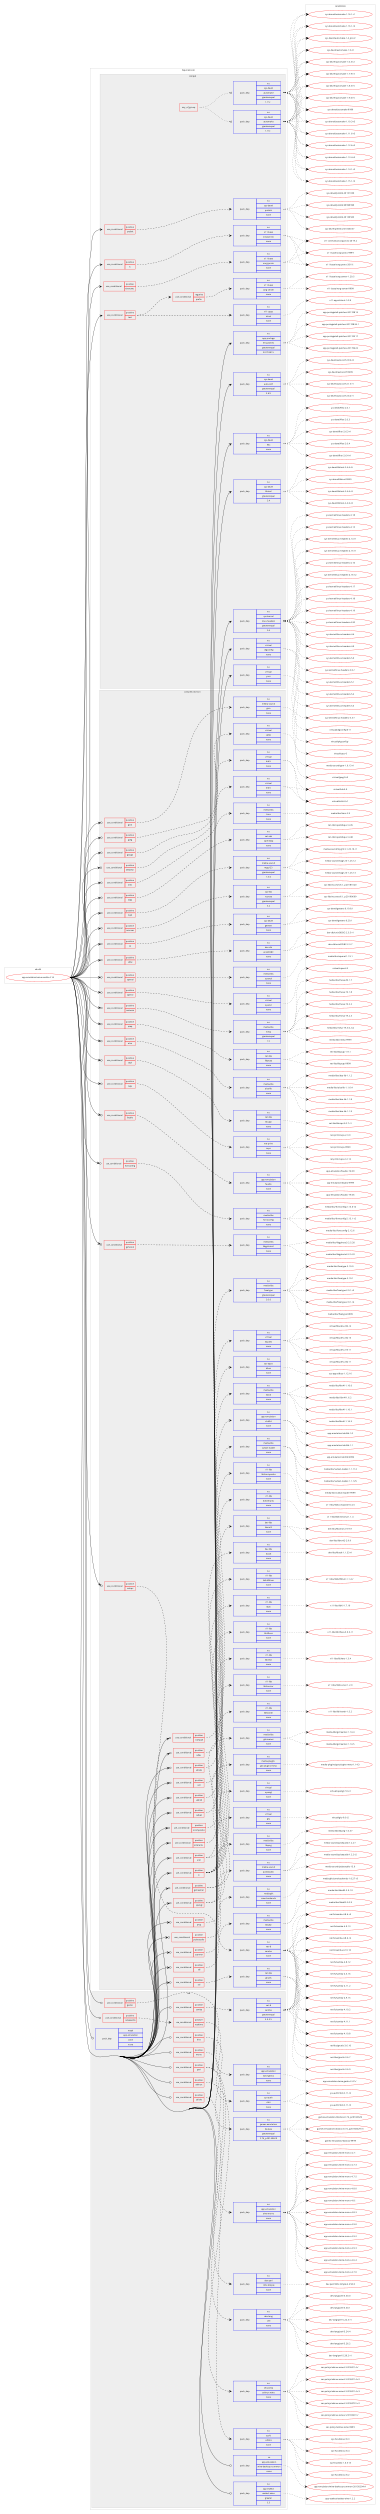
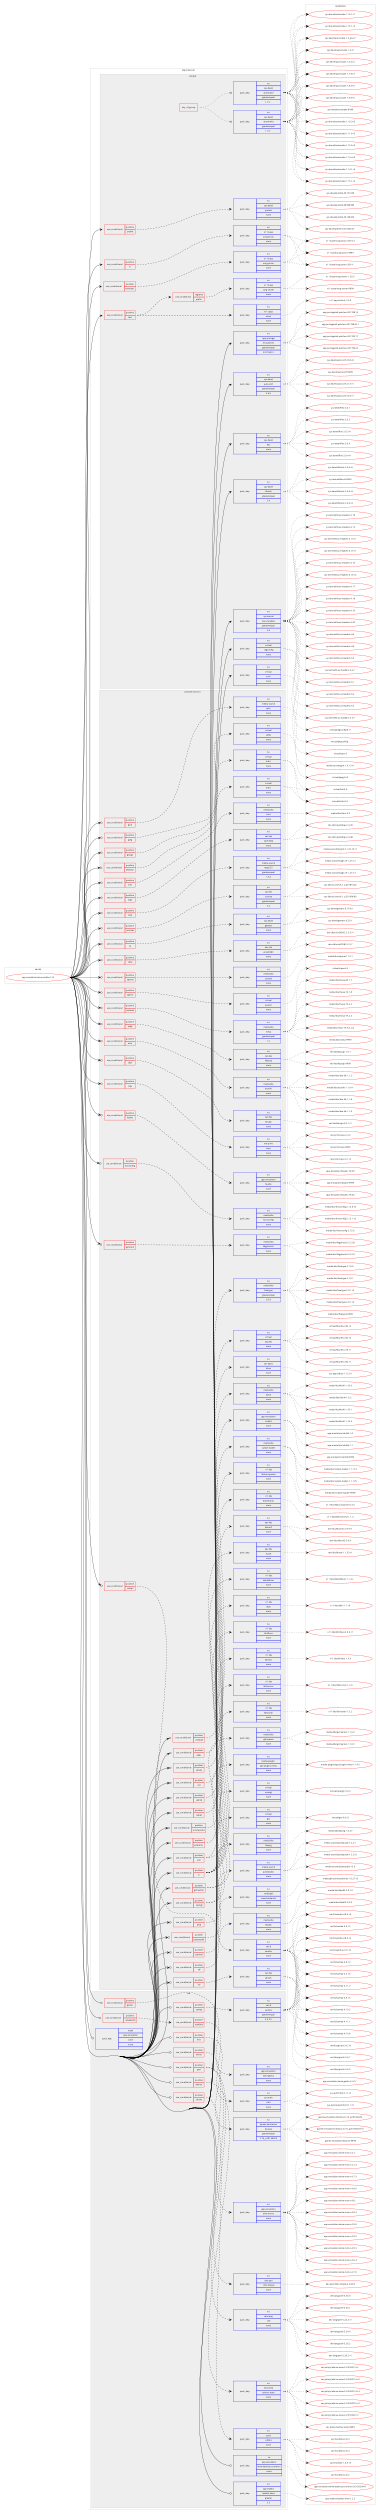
node "x11-xinerama/xorg-proto-2019.2": label "x11-xinerama/xorg-proto-2019.2" -> "x11-base/xorg-proto-2019.2"
node "sys-auth/rtkit-0.11-r3": label "sys-auth/rtkit-0.11-r3" -> "sys-automake/rtkit-0.11-r3"
